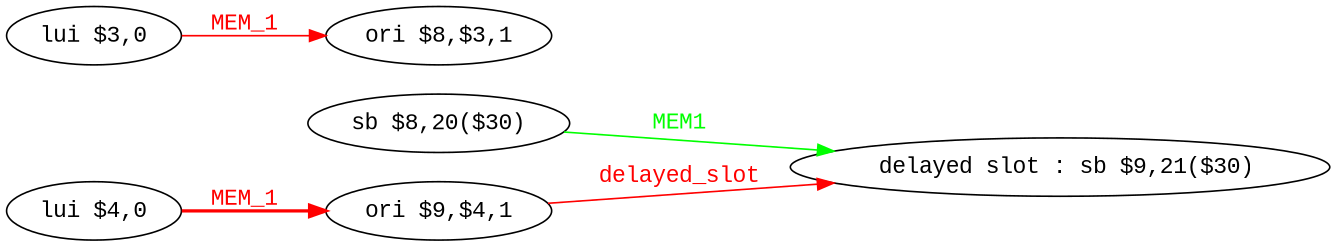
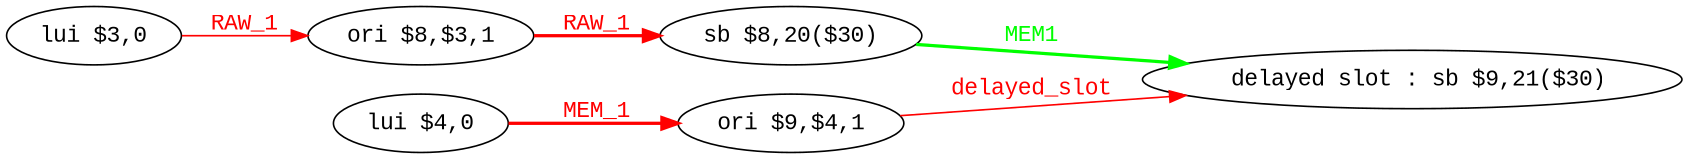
edge "lui $3,0" -> "ori $8,$3,1": label "MEM_1" -> "RAW_1"
edge "ori $8,$3,1" -> "sb $8,20($30)": added, label "RAW_1"
edge "sb $8,20($30)" -> "delayed slot : sb $9,21($30)": style solid -> bold
